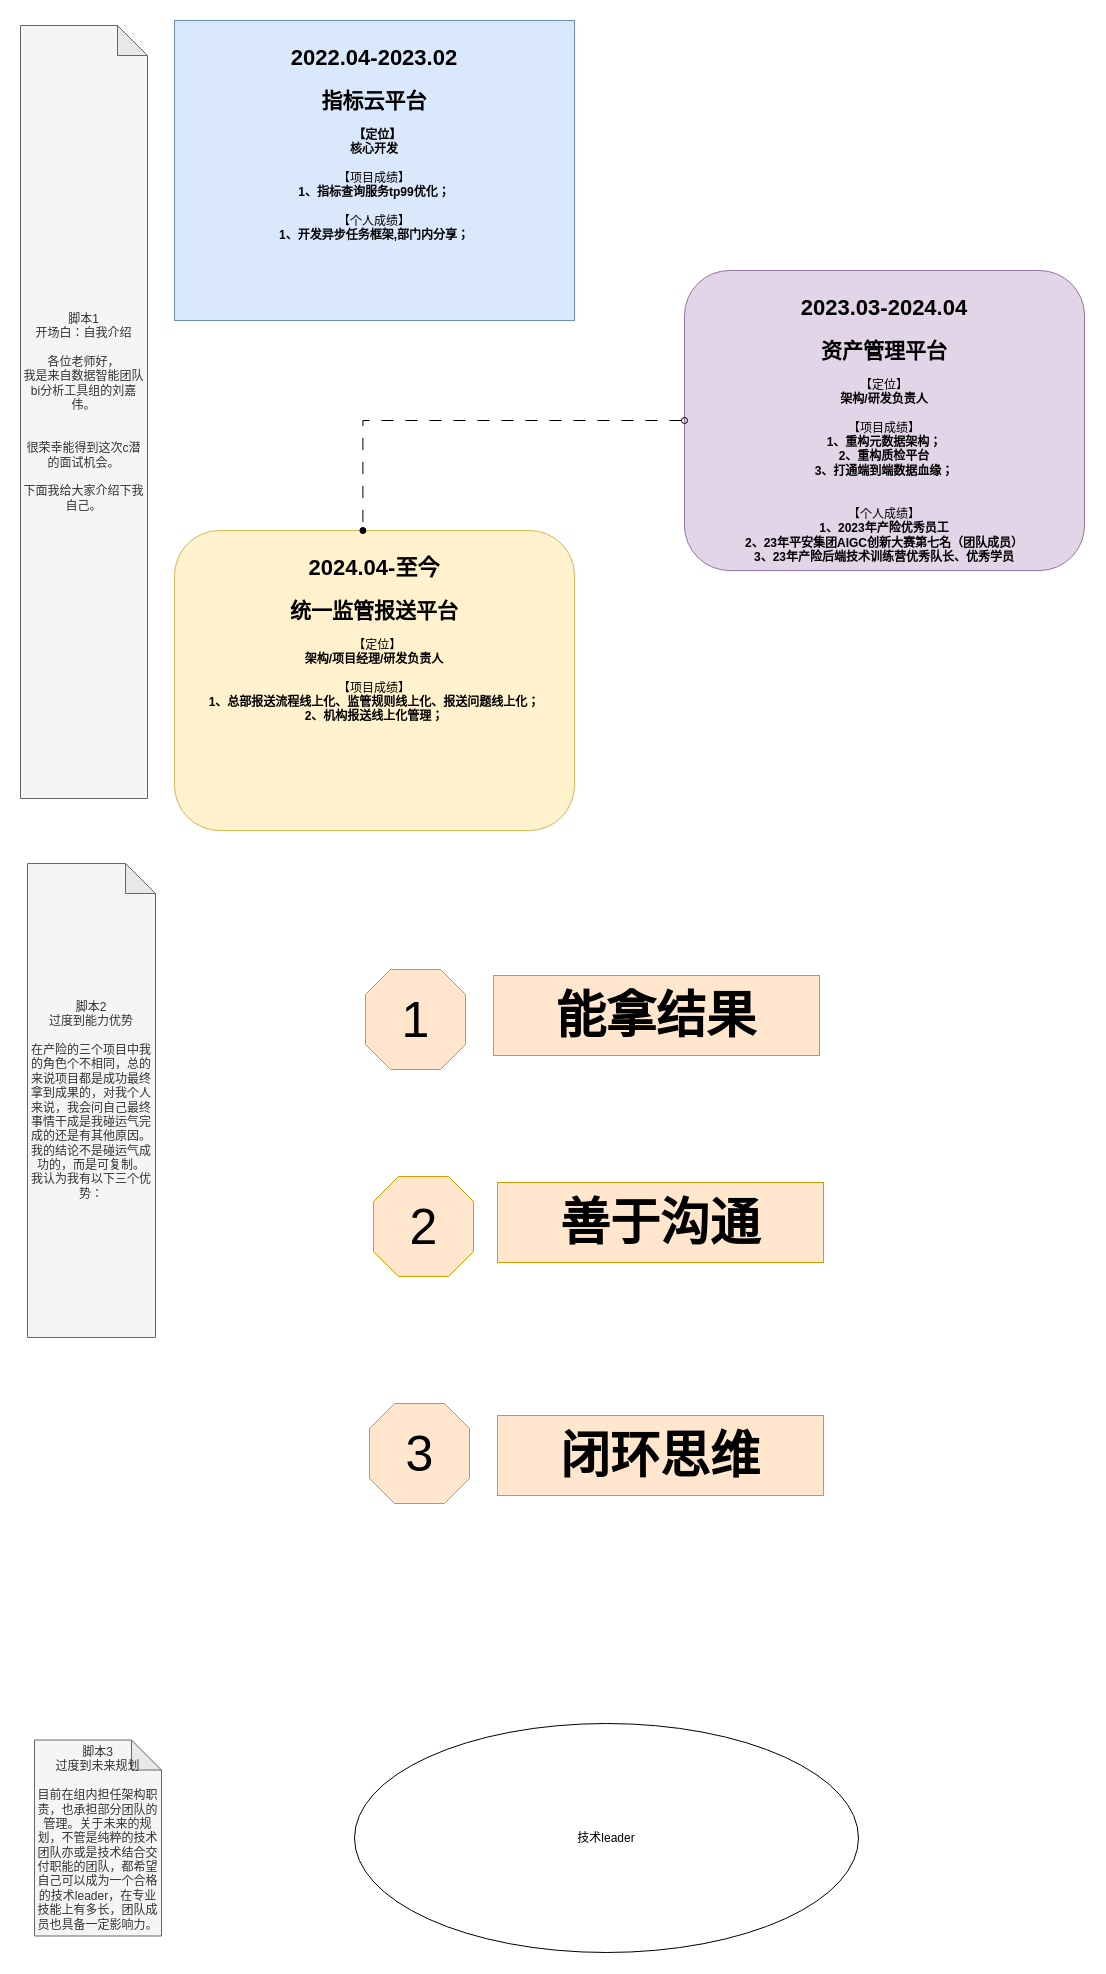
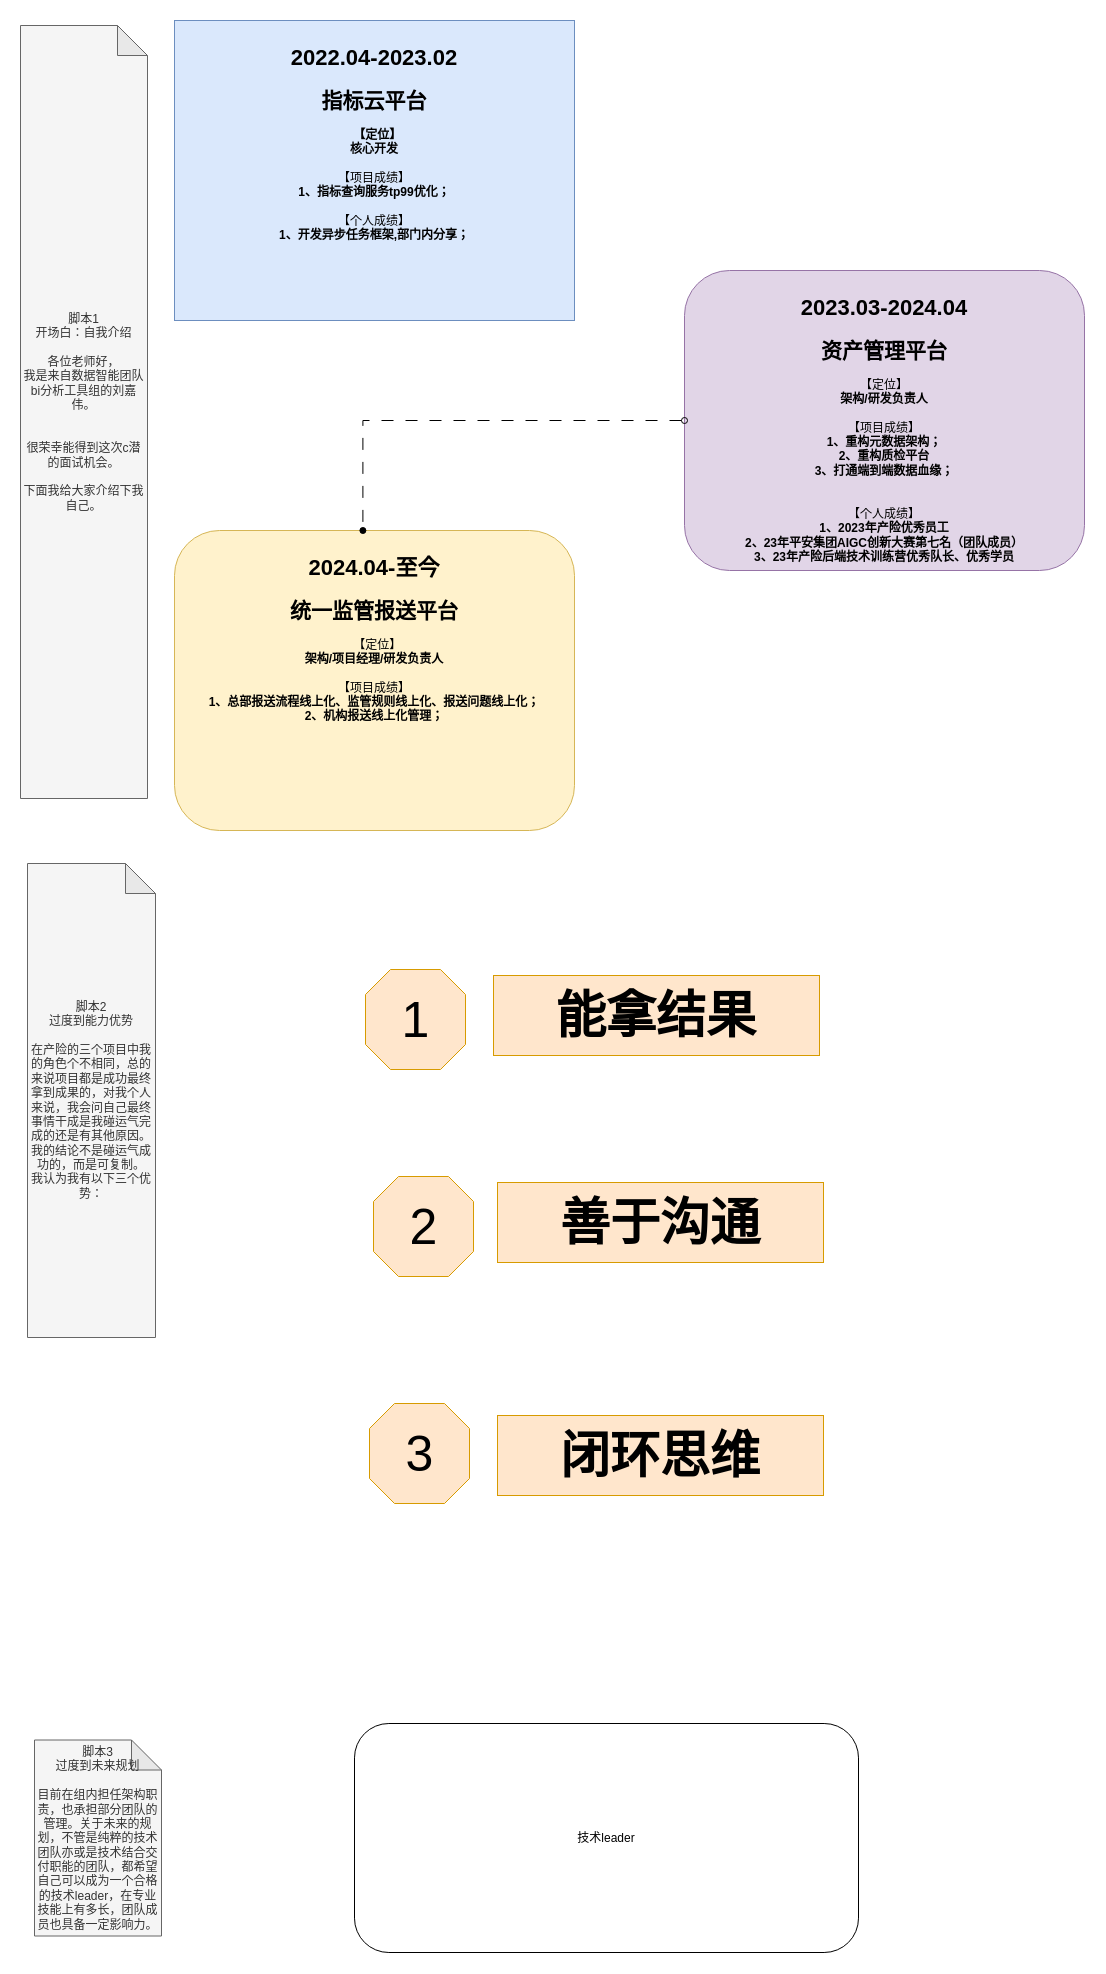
node "技术leader": shape ellipse -> rounded rectangle
